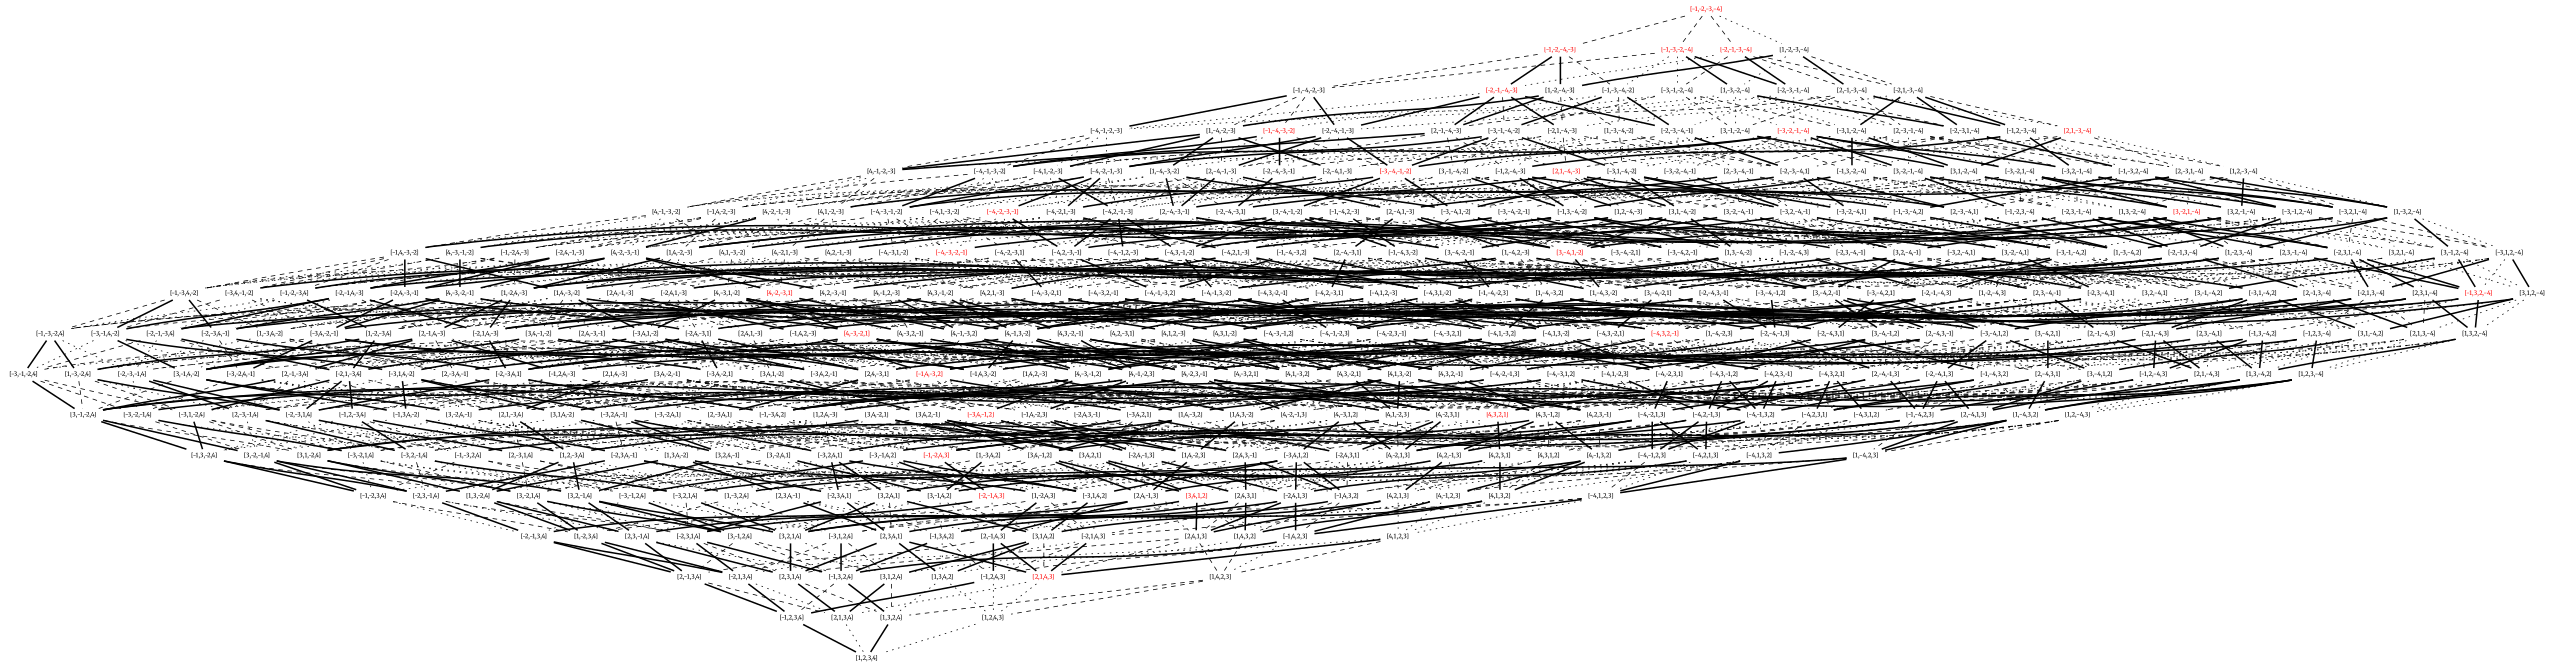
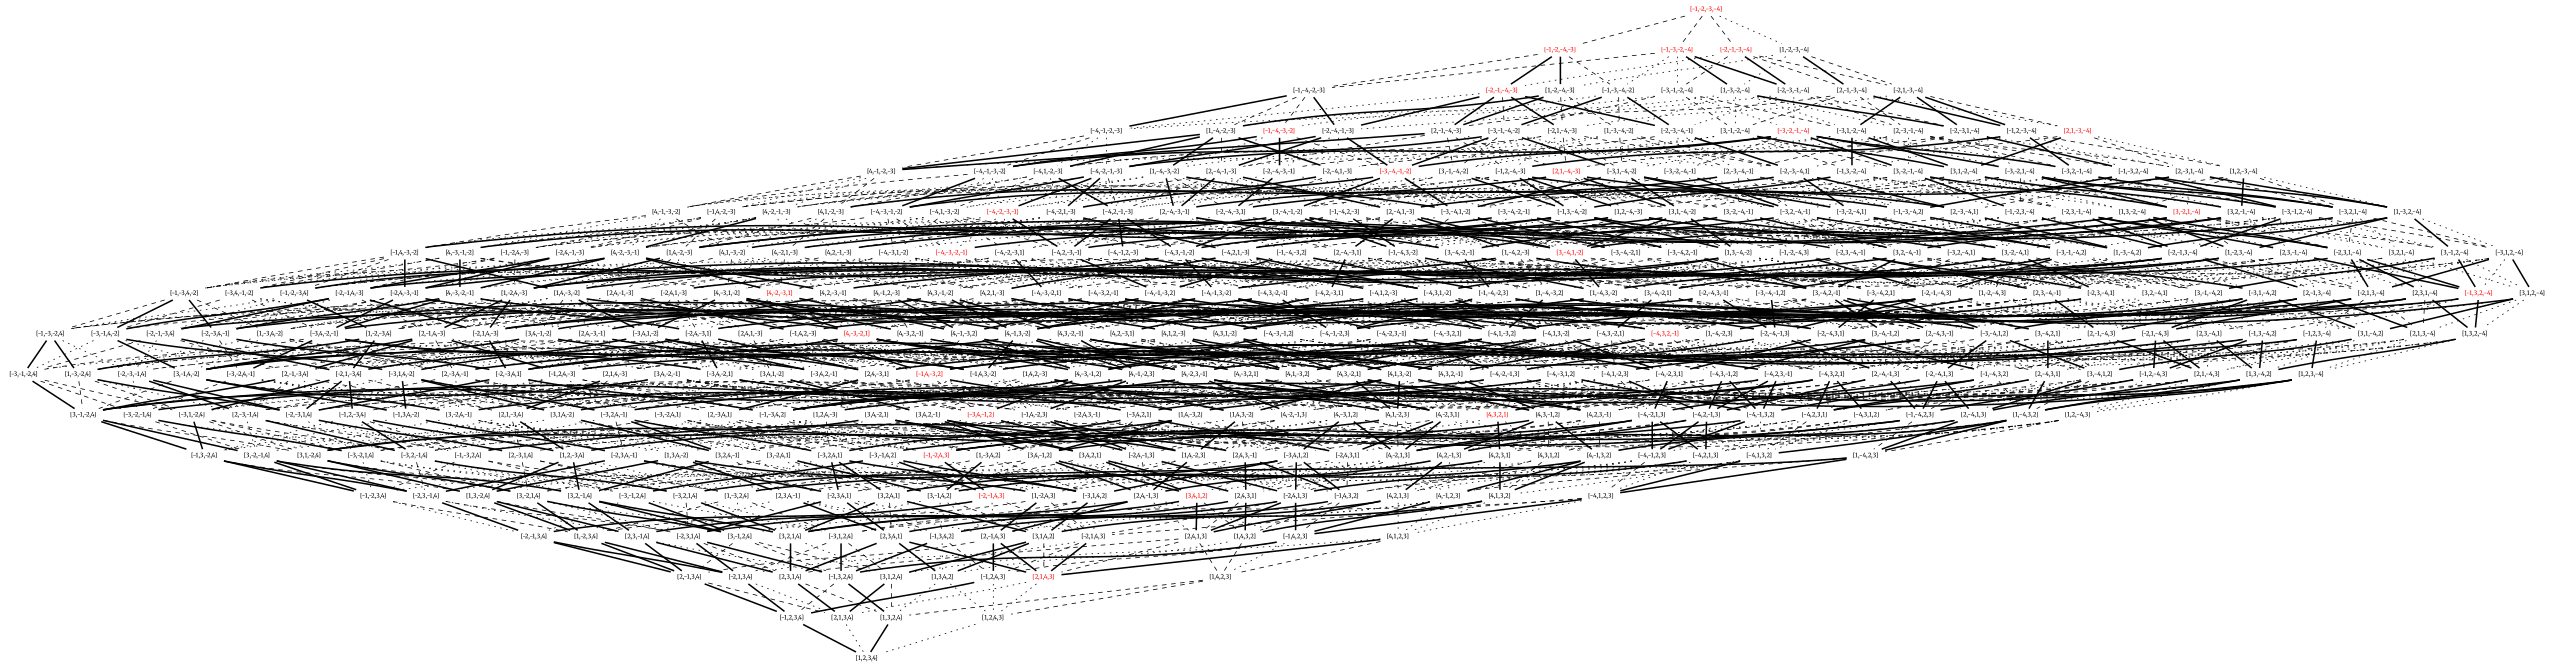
edge "[1,-2,-3,-4]" -- "[1,-2,-4,-3]": style bold -> dotted
edge "[-3,2,-1,-4]" -- "[-2,3,-1,-4]": removed
edge "[1,-3,2,-4]" -- "[1,-4,2,-3]": added
edge "[3,-4,1,2]" -- "[1,-4,3,2]": style dotted -> dashed
